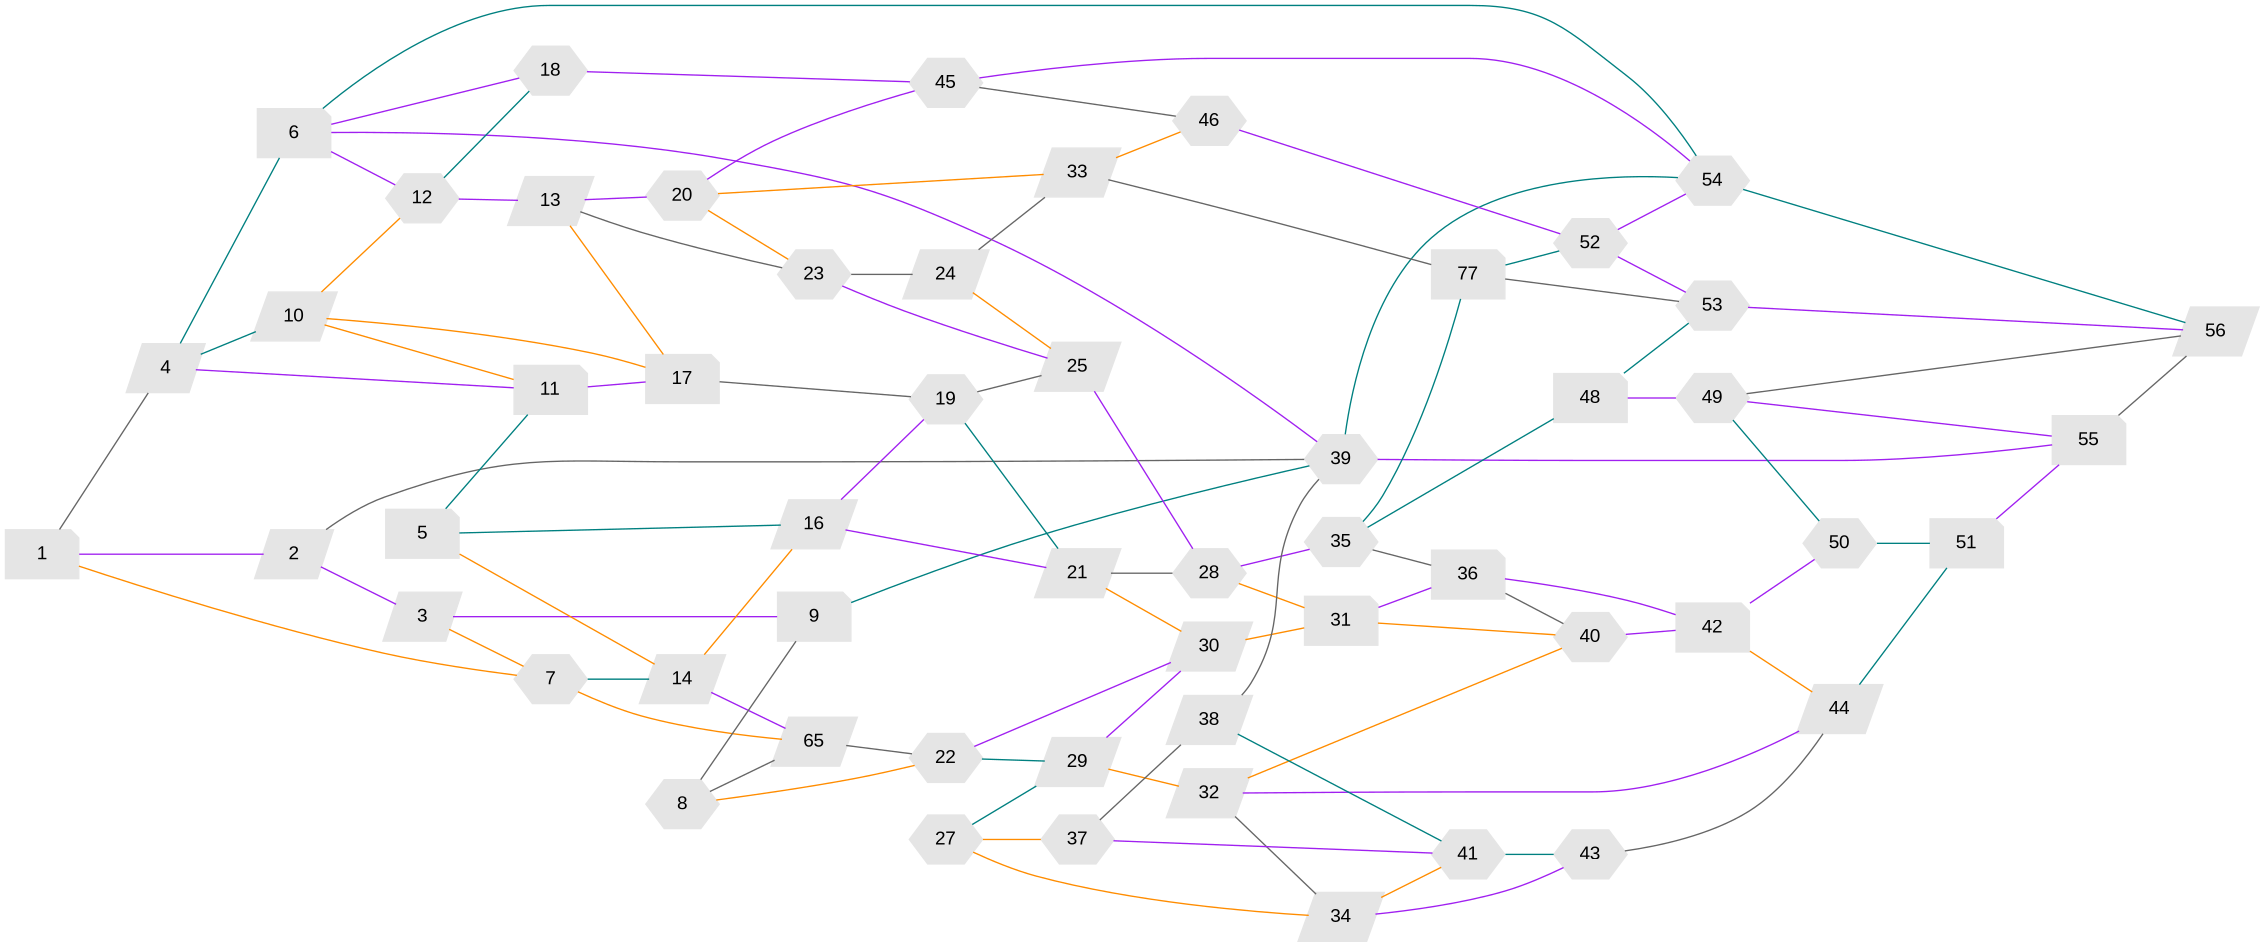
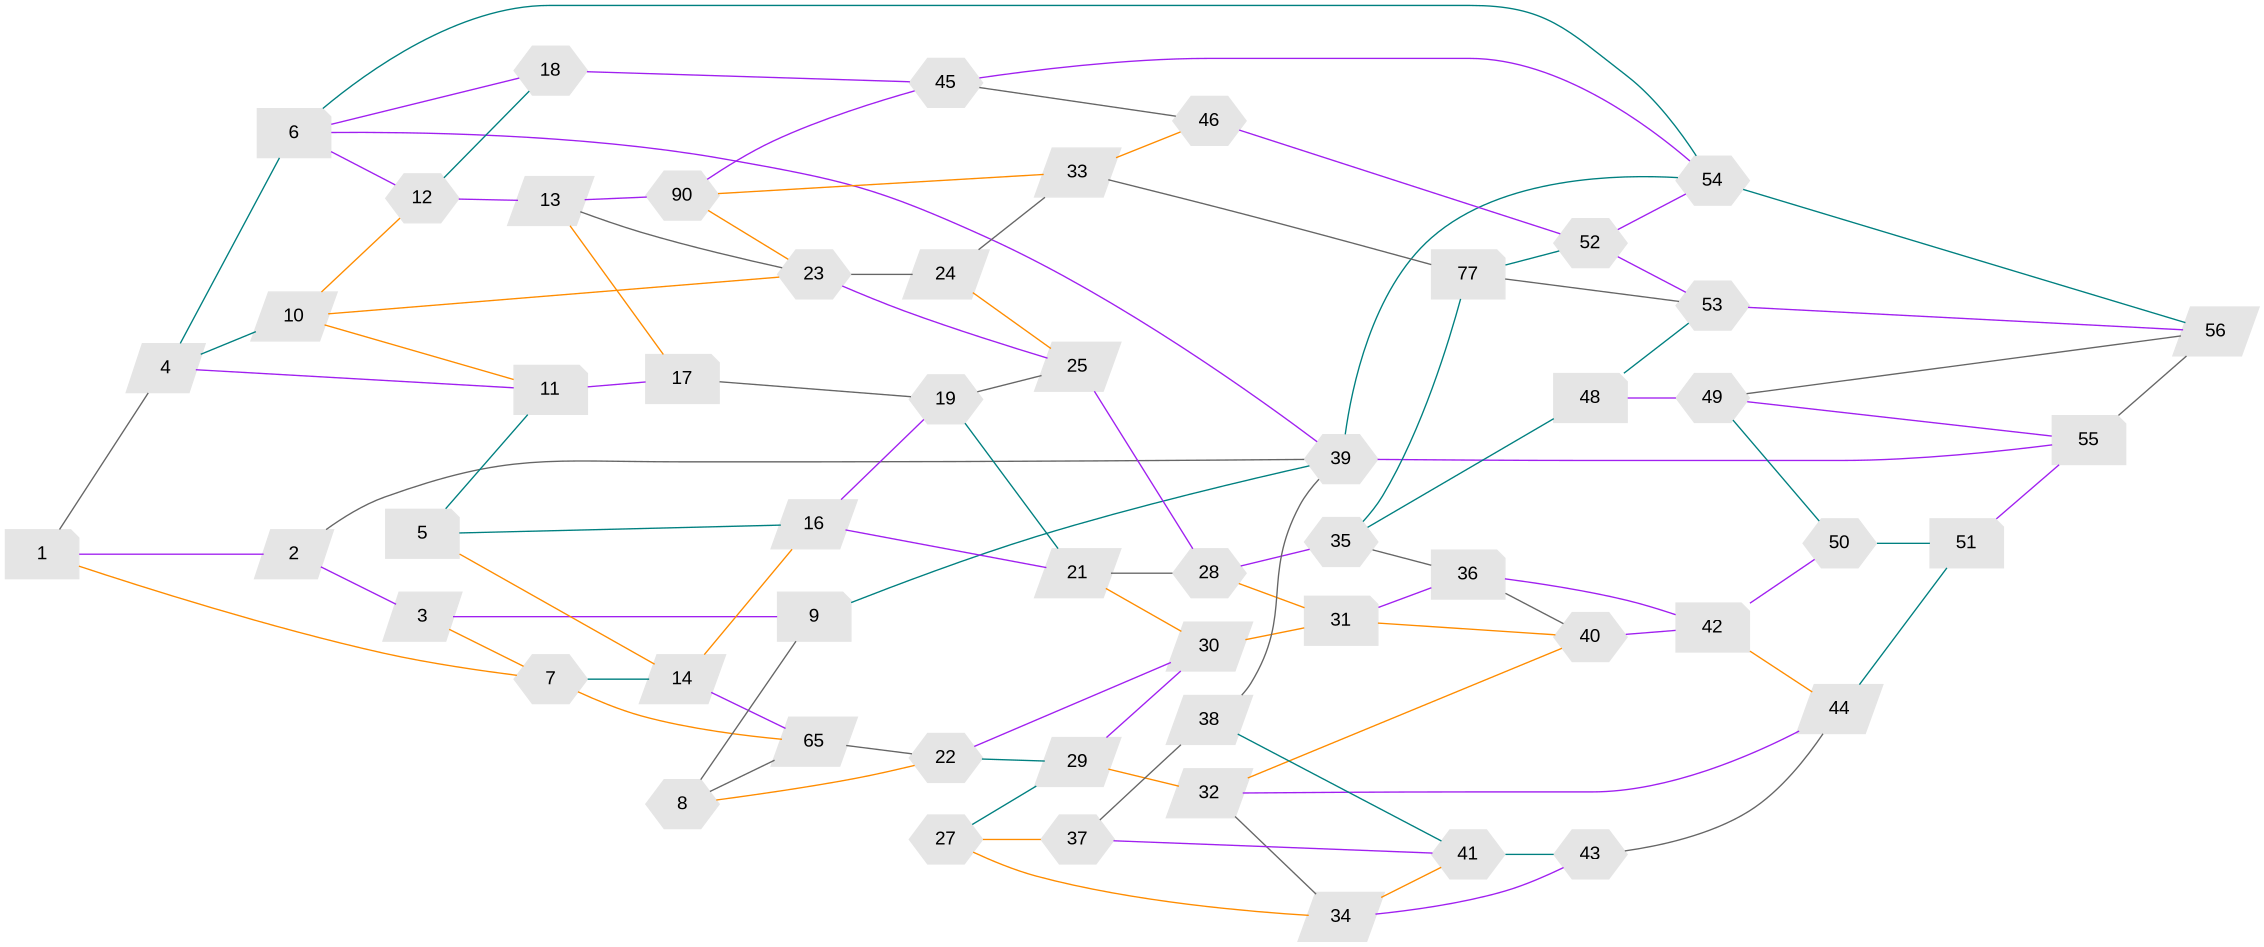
node "20": label "20" -> "90"
edge "10" -- "17": now "10" -- "23"
